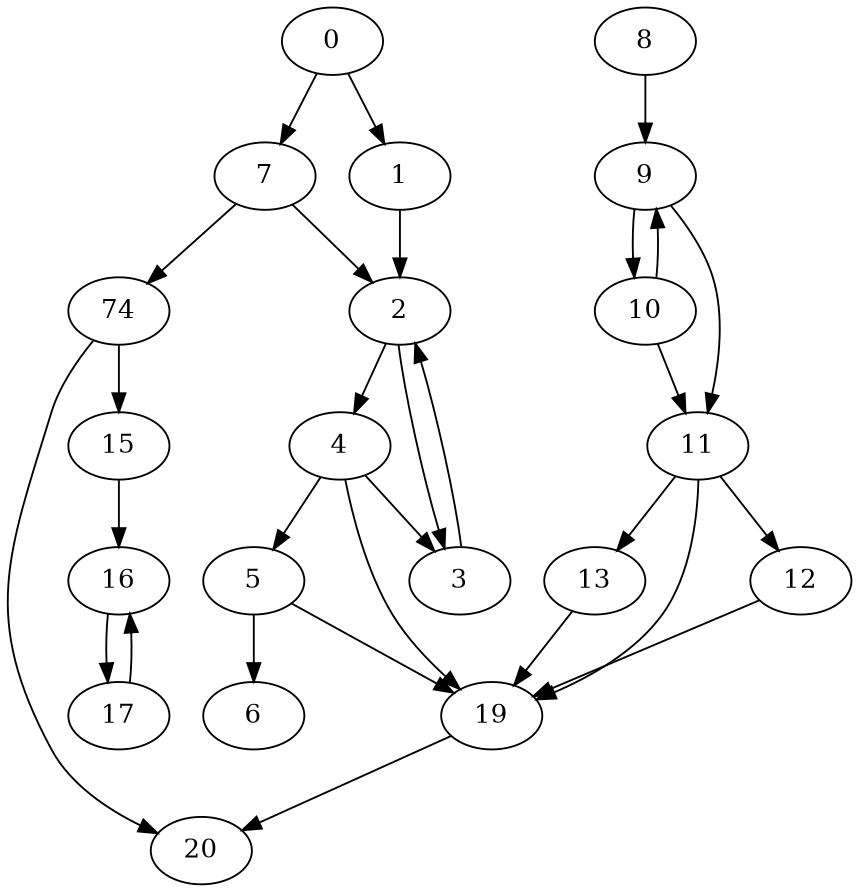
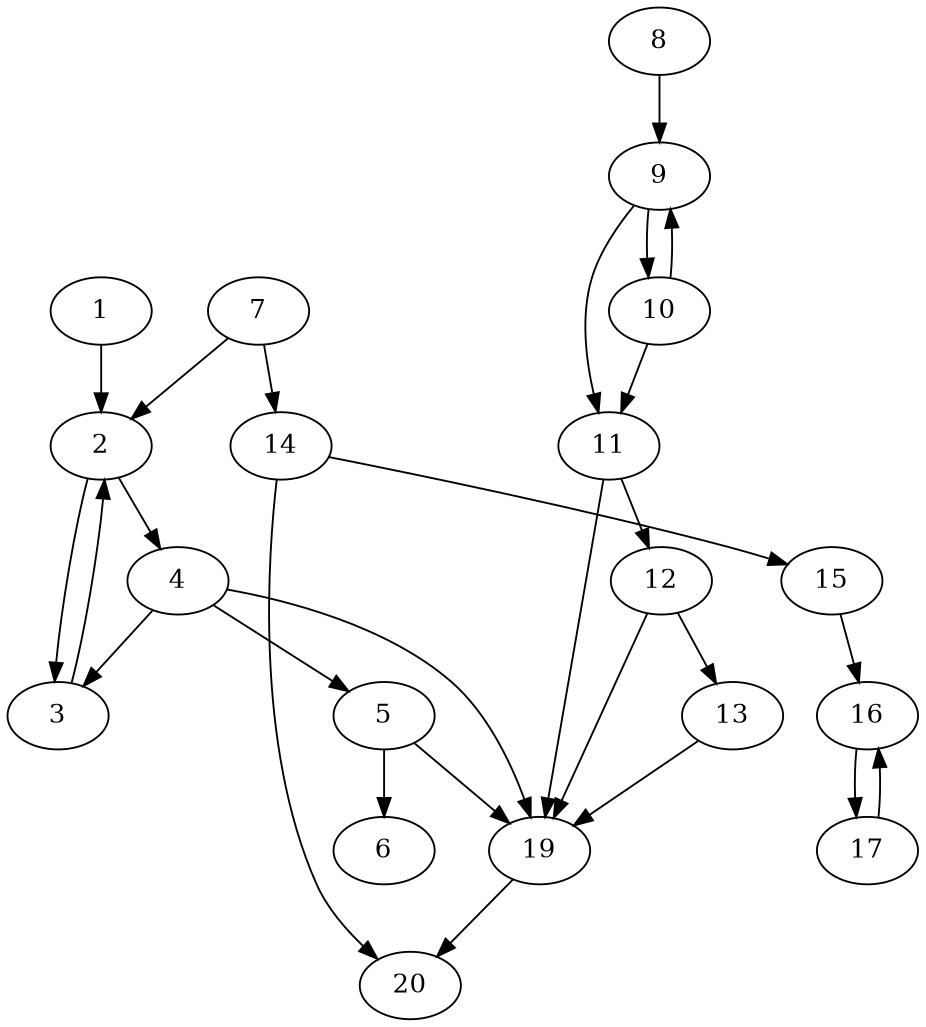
node "0": removed
node "74": label "74" -> "14"
edge "11" -> "13": now "12" -> "13"
